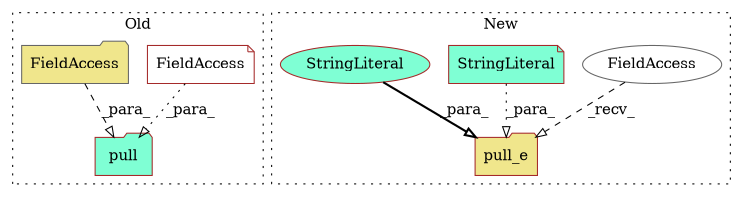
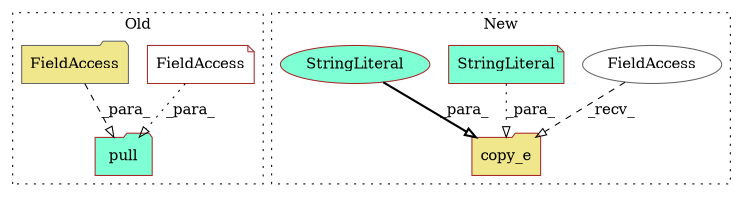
node "pull_e": label "pull_e" -> "copy_e"
